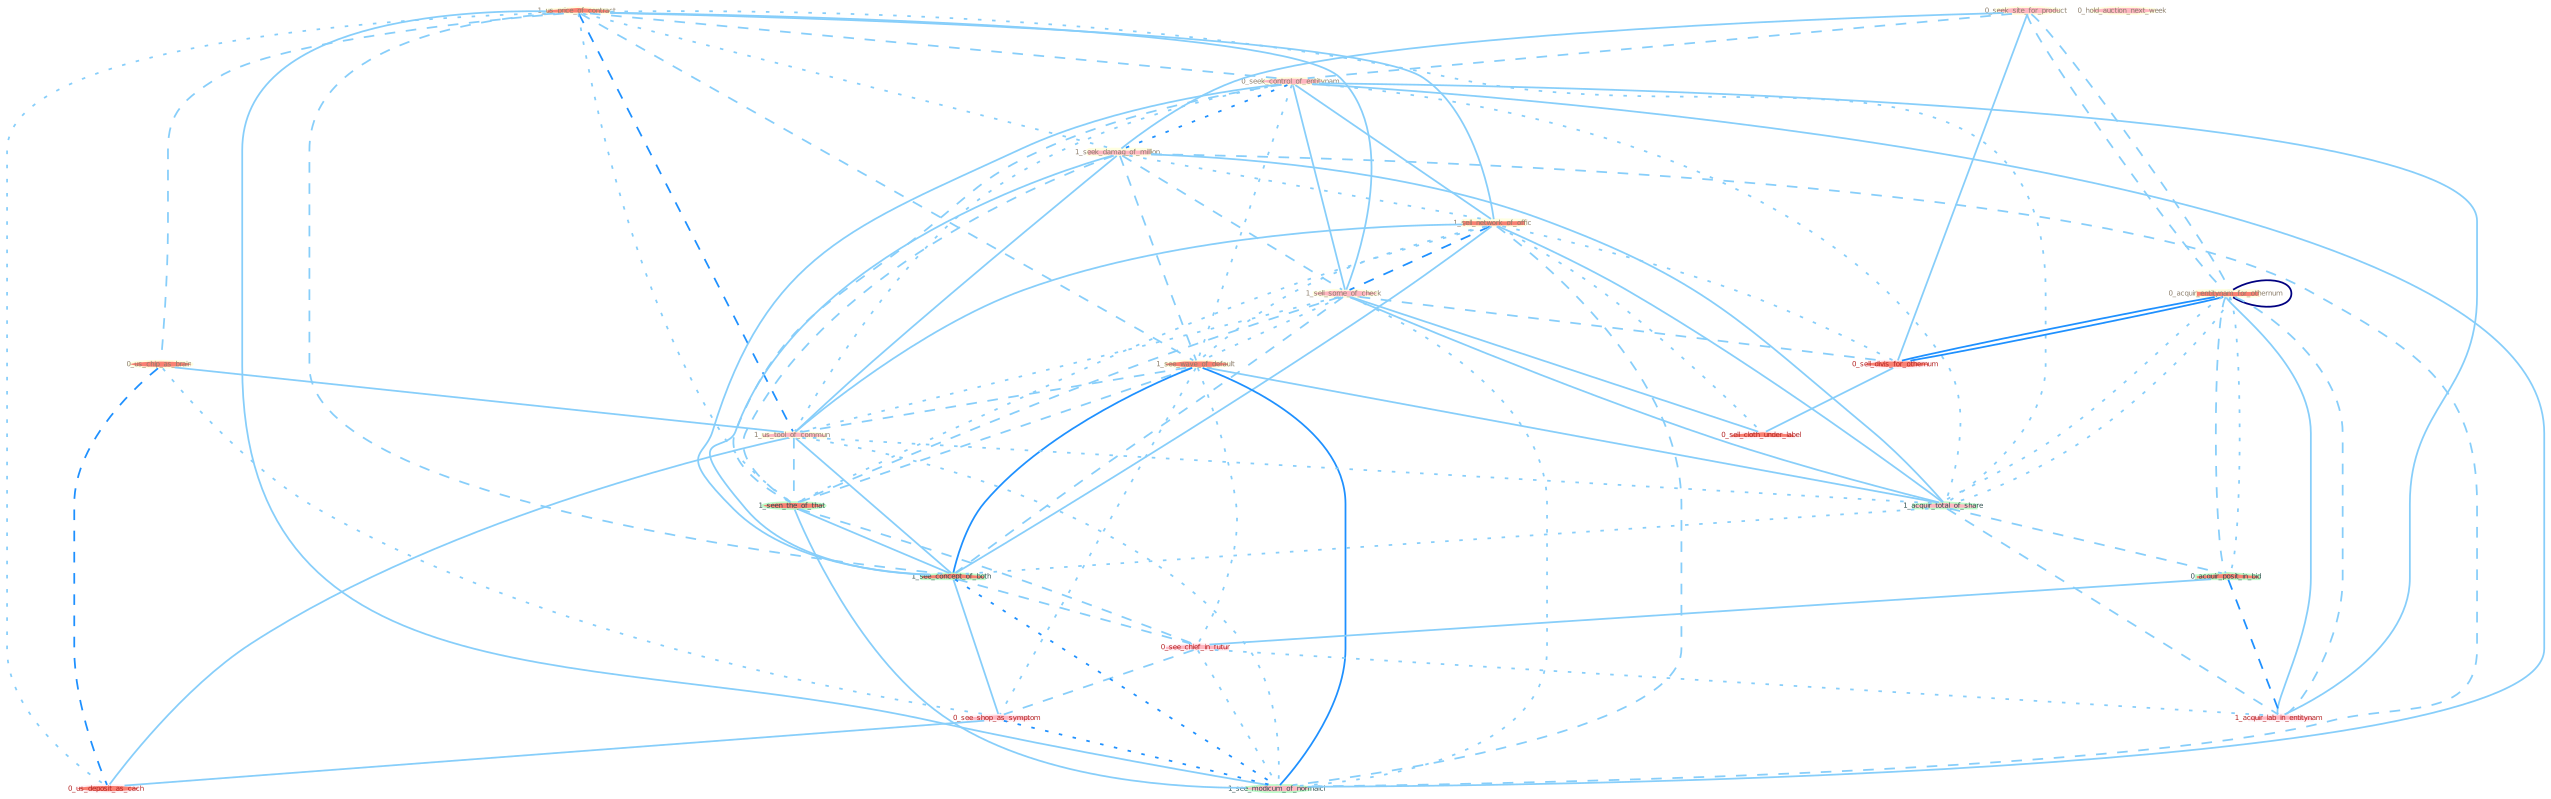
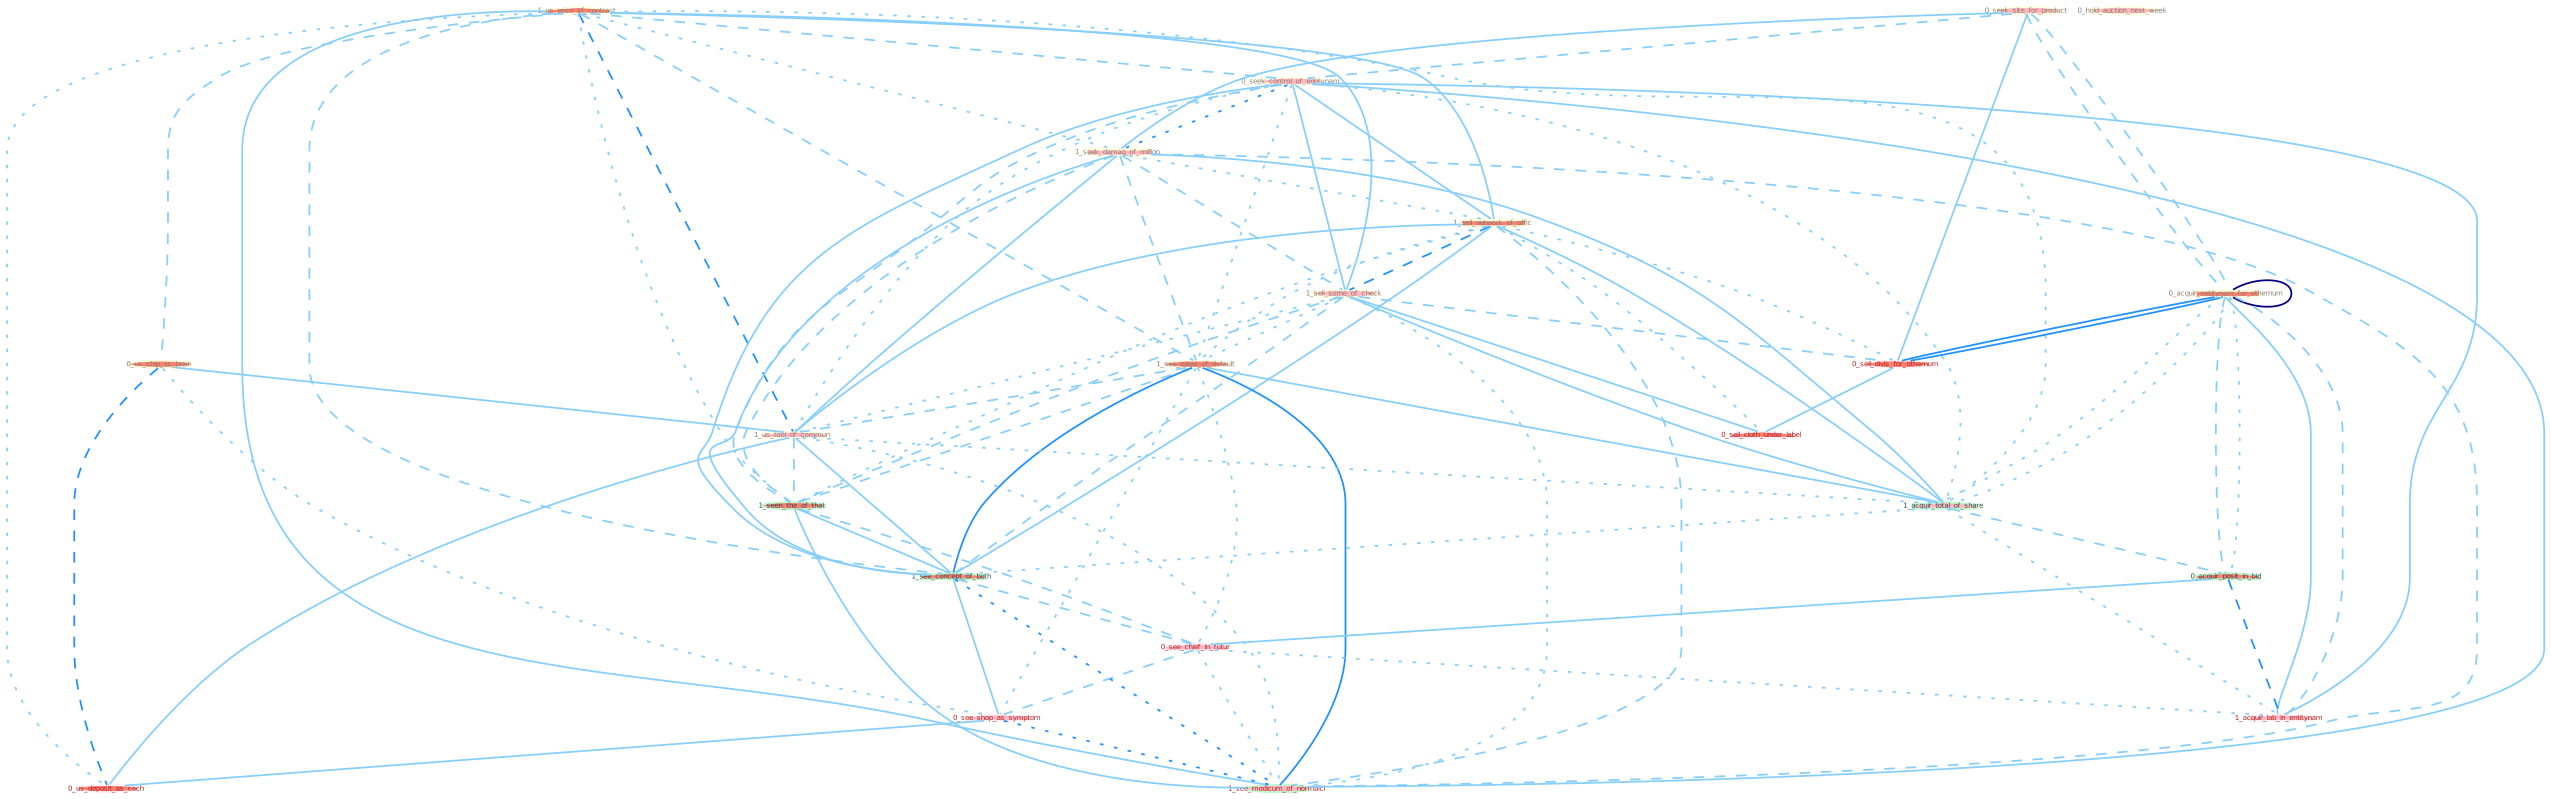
edge "1_acquir_total_of_share" -- "1_acquir_lab_in_entitynam": style dashed -> dotted
node "1_see_modicum_of_normalci": fontcolor #2f4f4f -> #b22222
